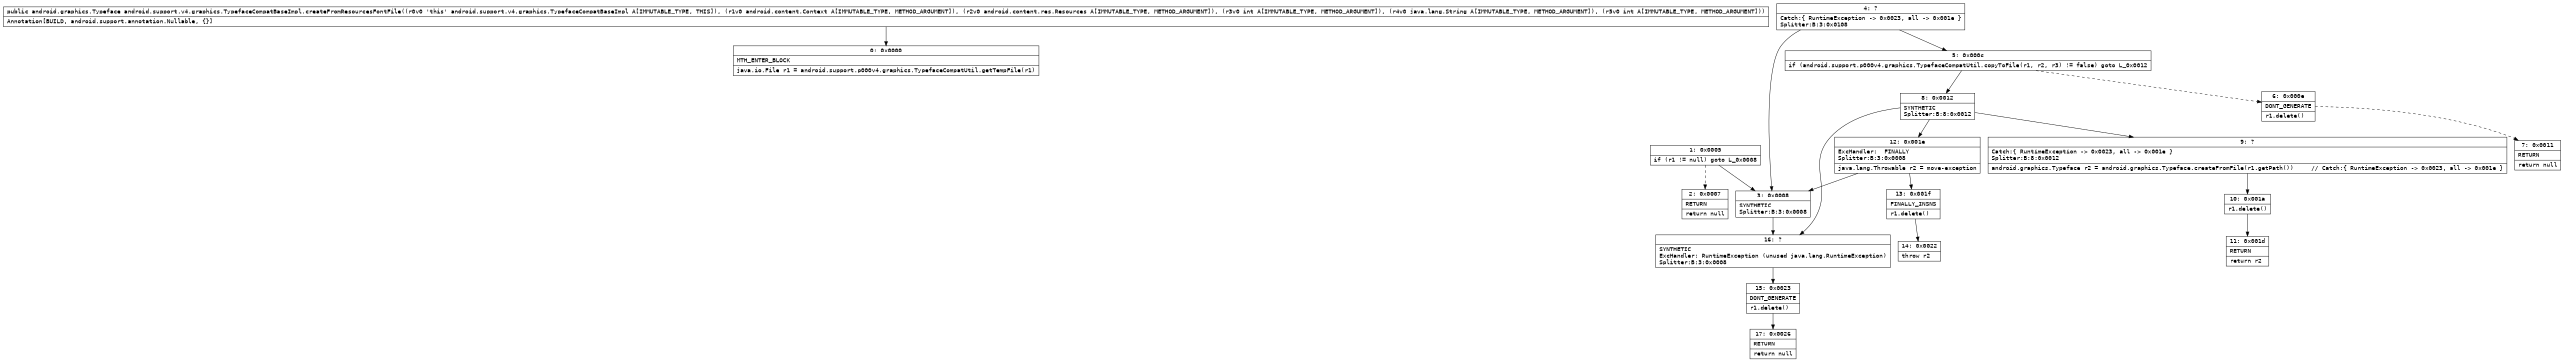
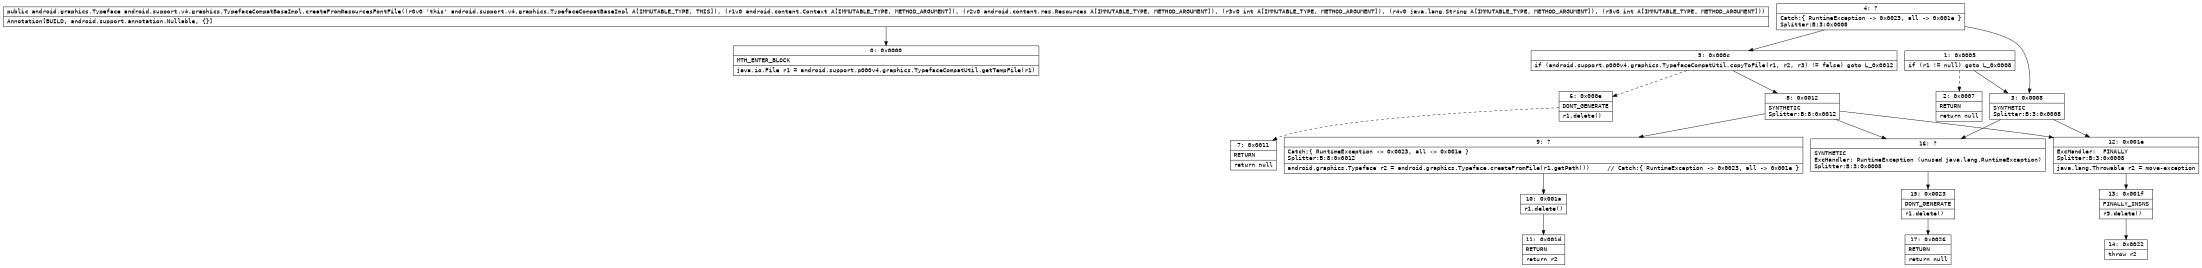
node "4: ?": text "Splitter:B:3:0x0108" -> "Splitter:B:3:0x0008"
edge "12: 0x001e" -> "3: 0x0008": reversed
node "13: 0x001f": text "r1.delete()" -> "r9.delete()"
